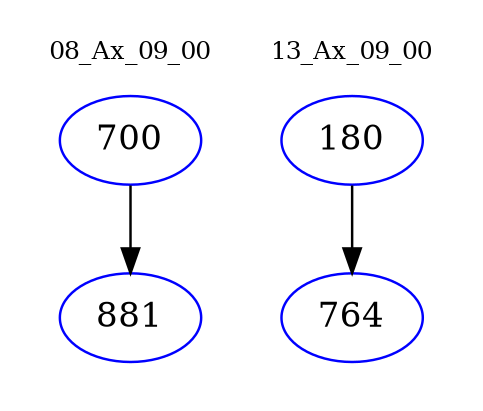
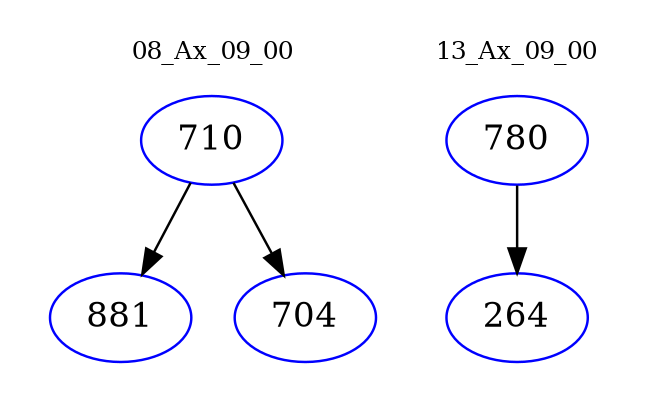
node "700": label "700" -> "710"
node "180": label "180" -> "780"
node "704": added
node "764": label "764" -> "264"
